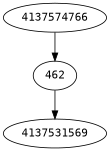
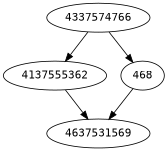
node "4137574766": label "4137574766" -> "4337574766"
node "4137555362": added
node "462": label "462" -> "468"
node "4137531569": label "4137531569" -> "4637531569"
